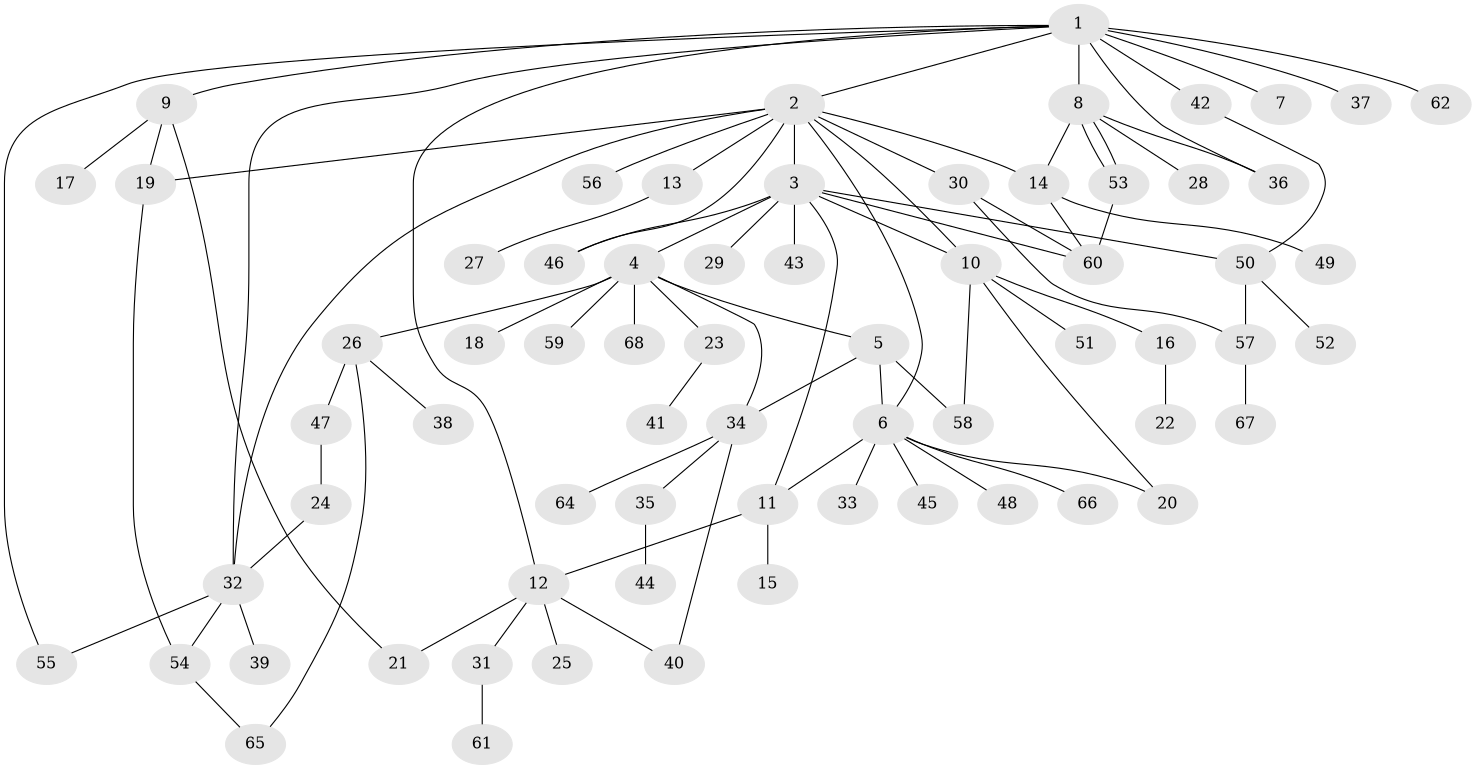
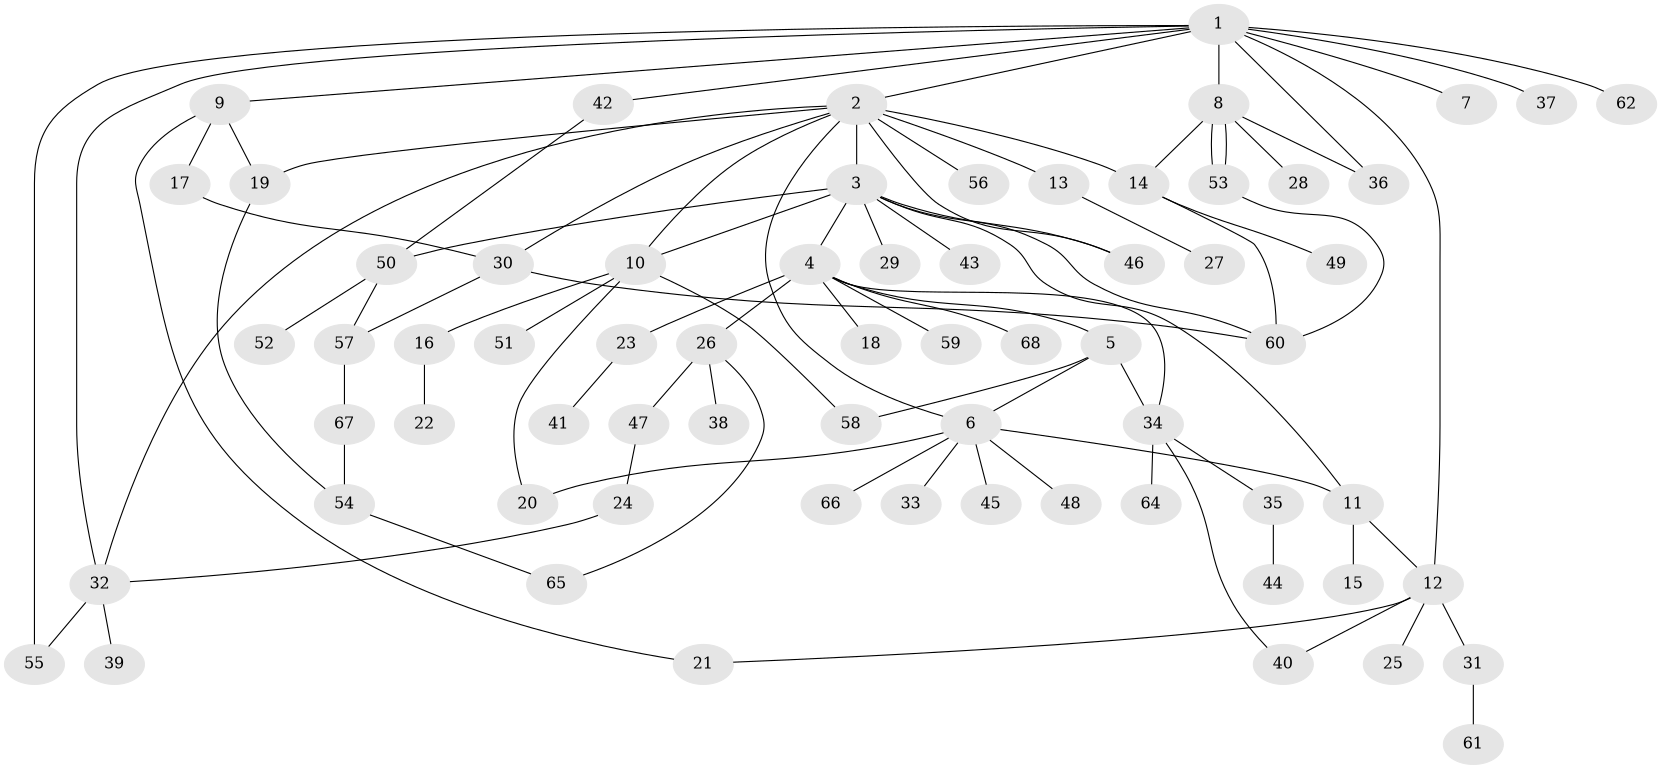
edge "17" -- "30": added
edge "32" -- "54": now "67" -- "54"
